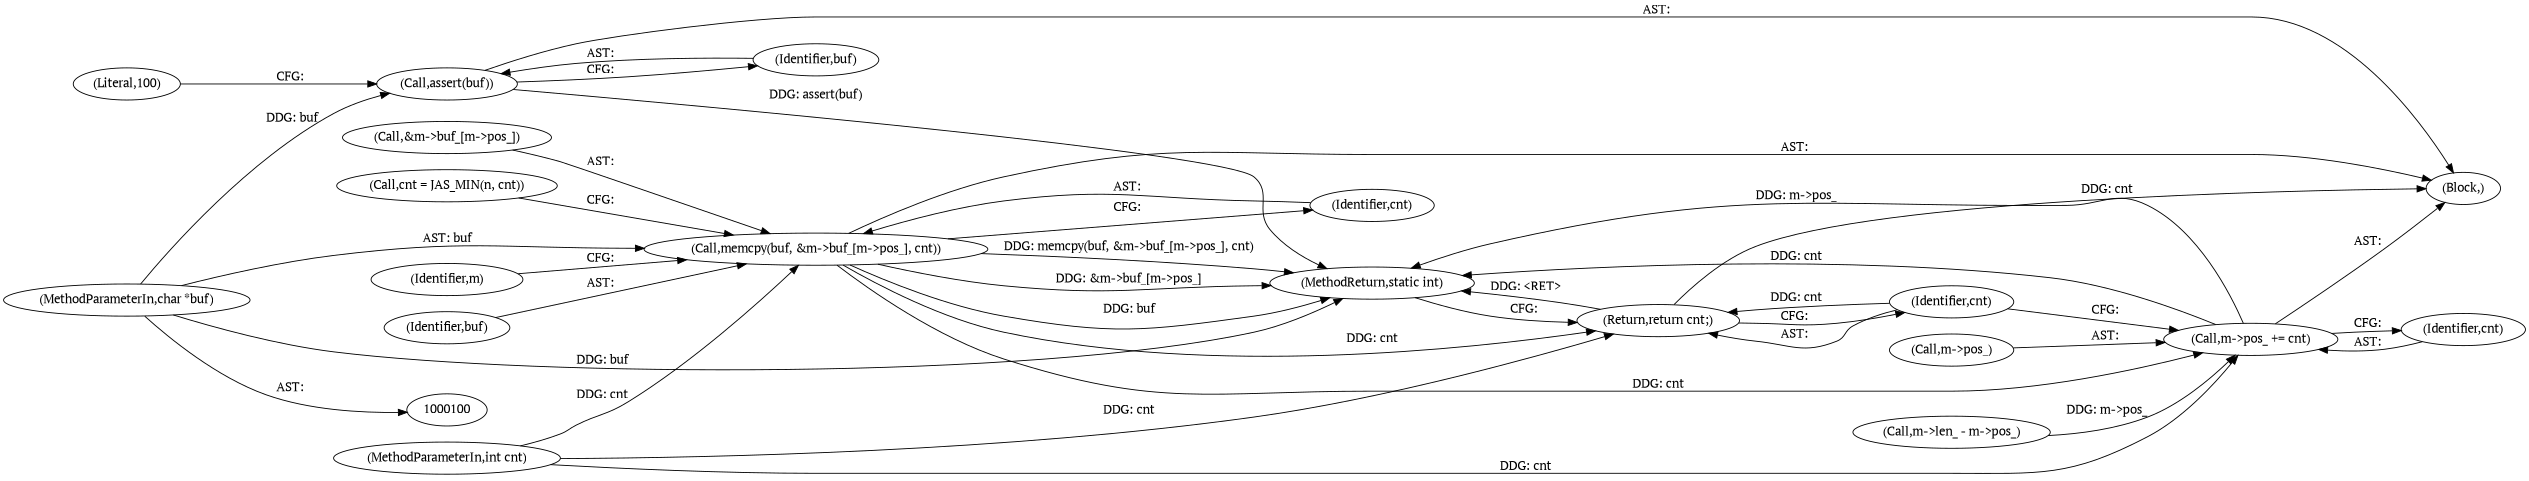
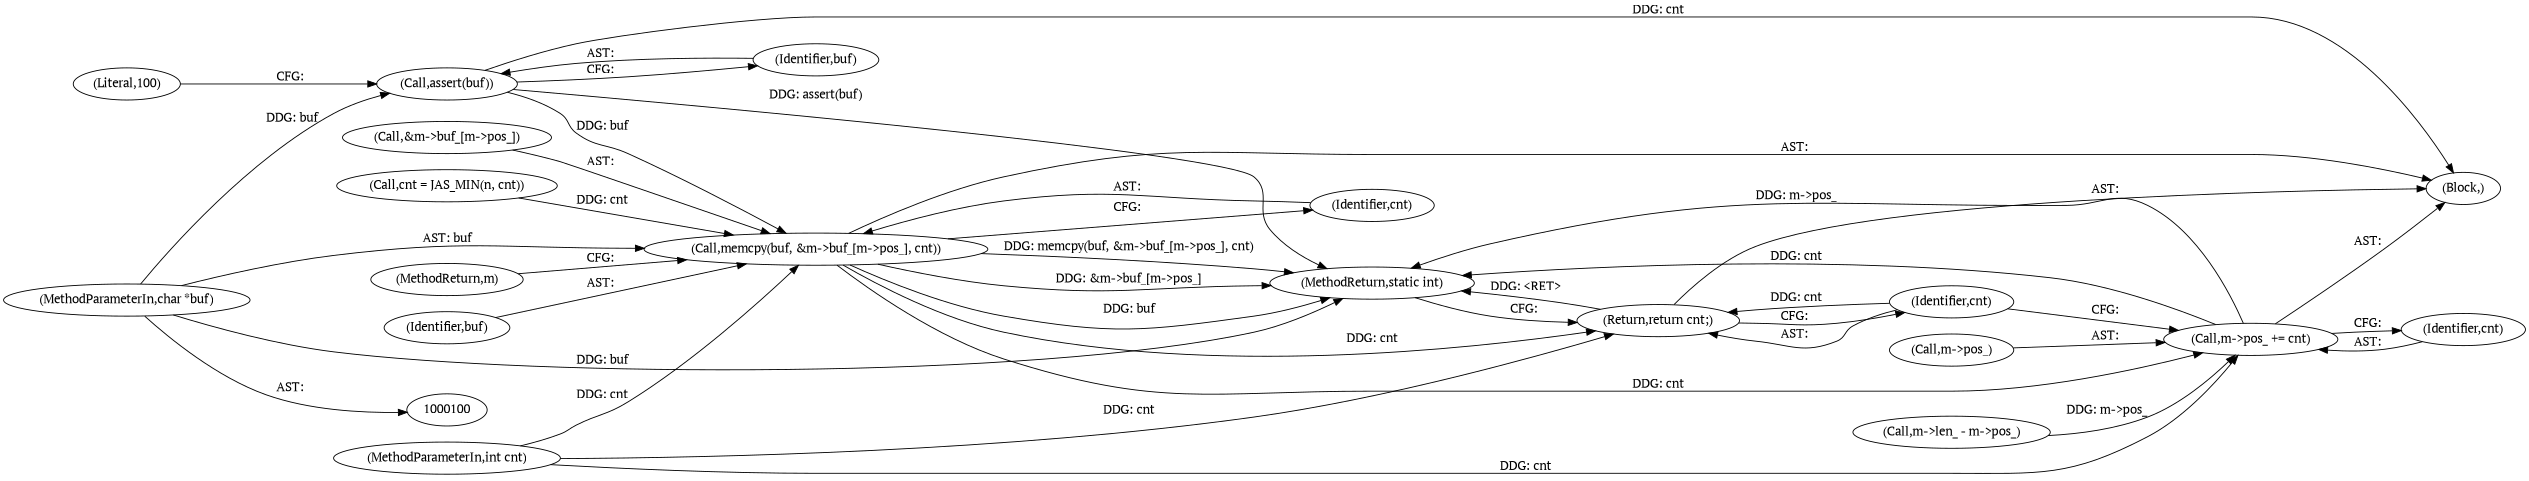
edge "(Call,assert(buf))" -> "(Block,)": label "AST: " -> "DDG: cnt"
edge "(Call,assert(buf))" -> "(Call,memcpy(buf, &m->buf_[m->pos_], cnt))": added, label "DDG: buf"
edge "(Return,return cnt;)" -> "(Block,)": label "DDG: cnt" -> "AST: "
edge "(Call,cnt = JAS_MIN(n, cnt))" -> "(Call,memcpy(buf, &m->buf_[m->pos_], cnt))": label "CFG: " -> "DDG: cnt"
node "(Identifier,m)": label "(Identifier,m)" -> "(MethodReturn,m)"
